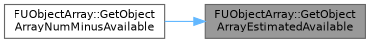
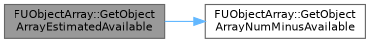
edge "FUObjectArray::GetObject ArrayNumMinusAvailable" -> "FUObjectArray::GetObject ArrayEstimatedAvailable": reversed
